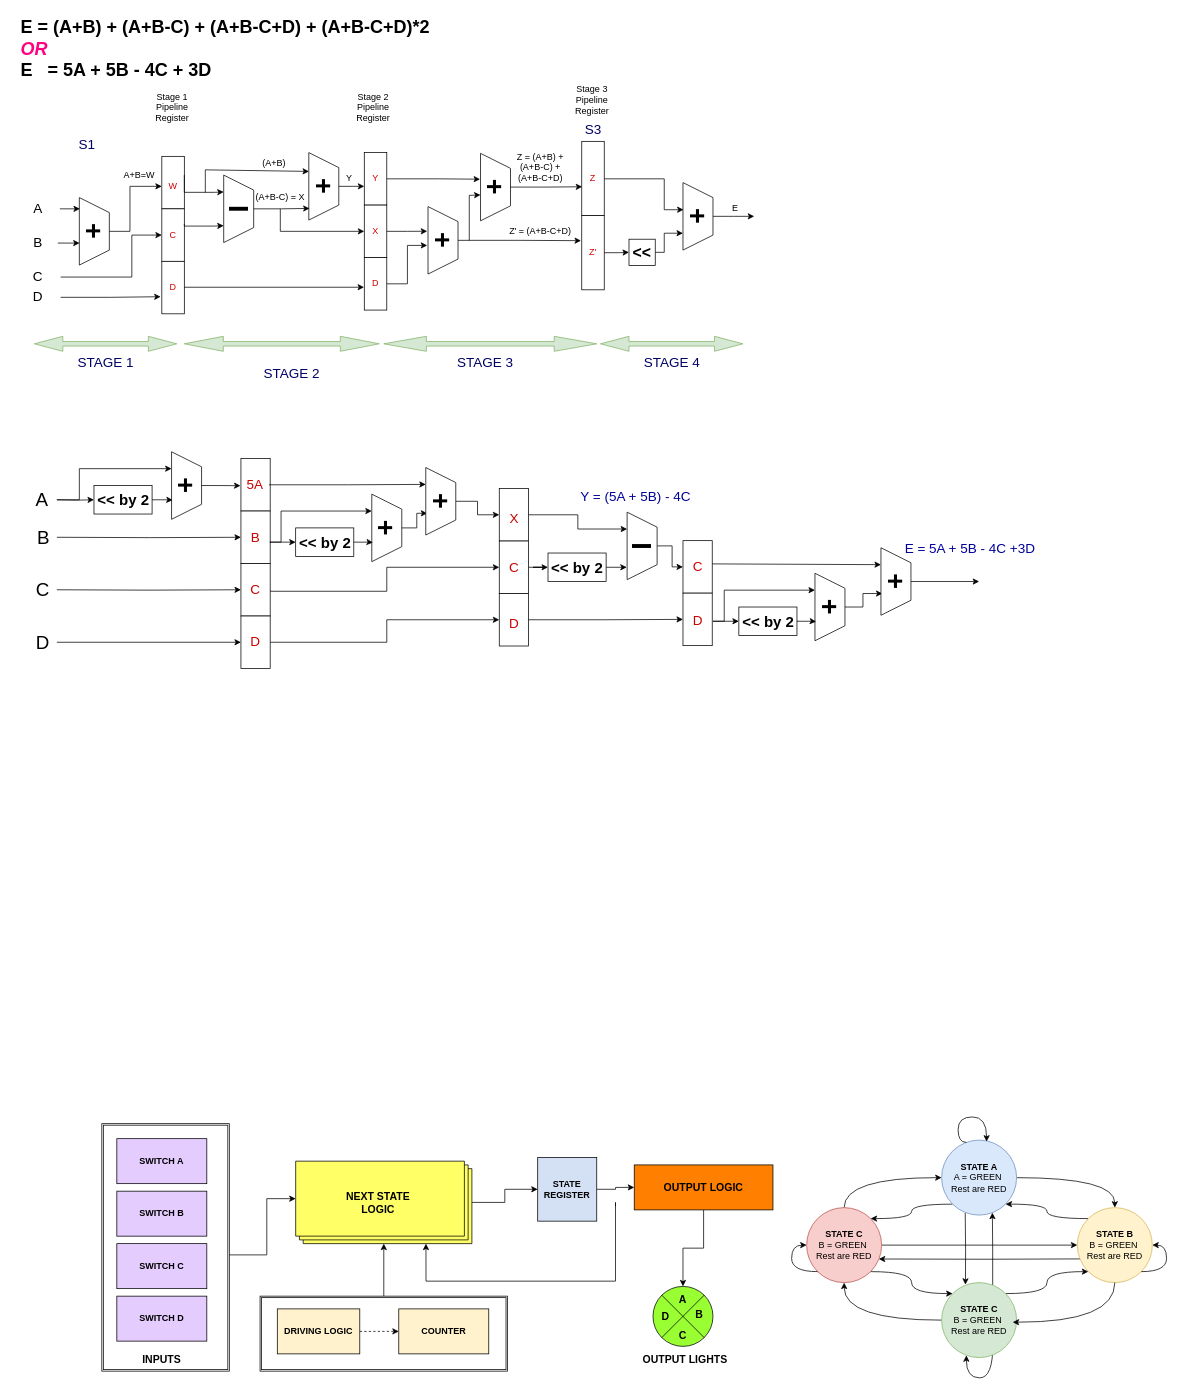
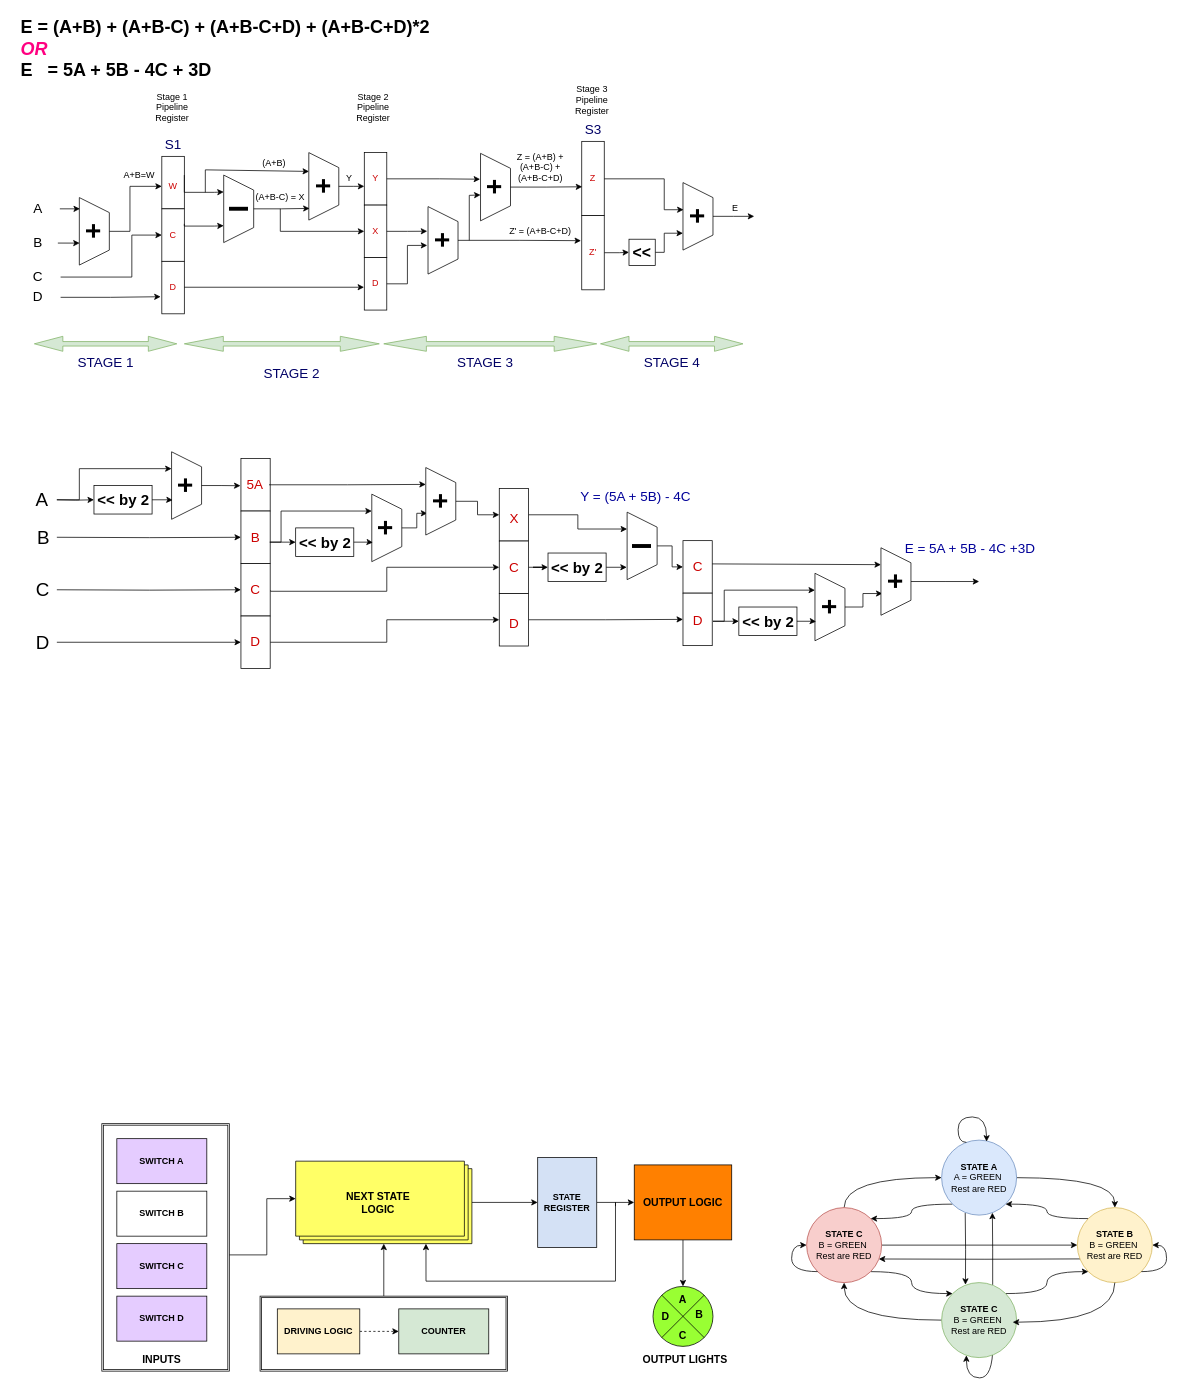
node "S1": moved (87, 145) -> (173, 145)
node "OUTPUT LOGIC": size 139x45 -> 98x75
node "STATE REGISTER": size 59x64 -> 59x90
node "SWITCH B": fillcolor #e5ccff -> #ffffff
node "COUNTER": fillcolor #fff2cc -> #d5e8d4
